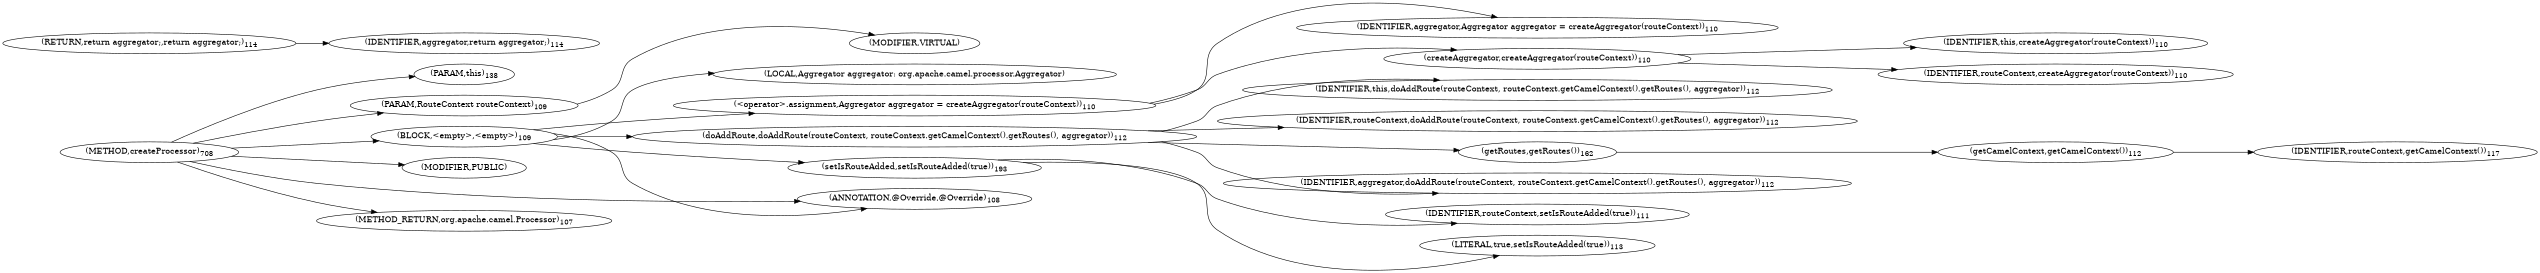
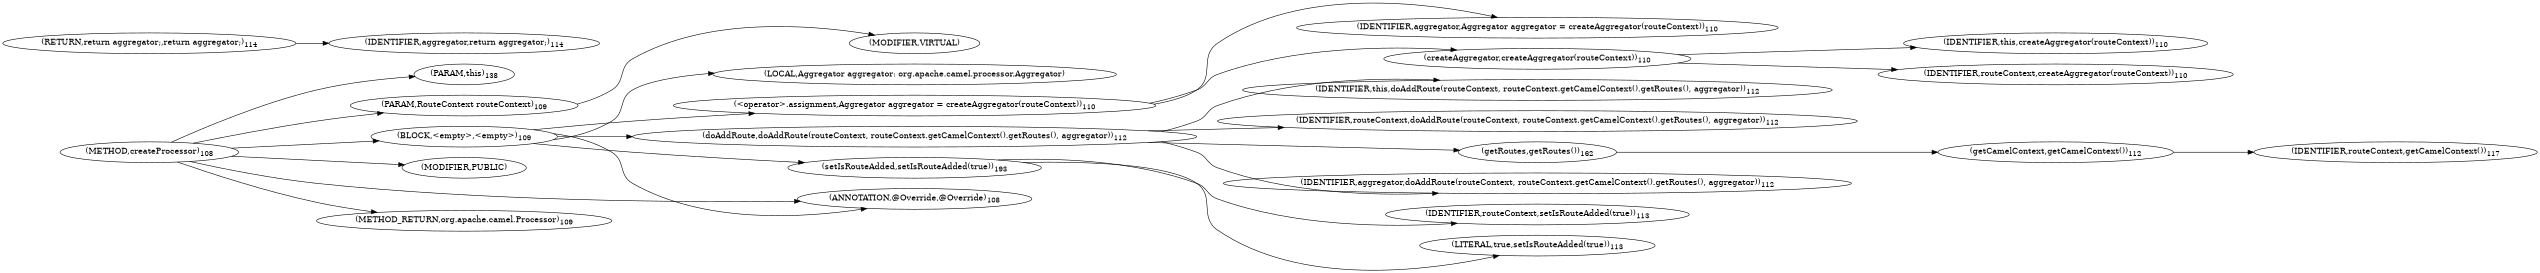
node "(METHOD,createProcessor)": text "708" -> "108"
node "(IDENTIFIER,routeContext,setIsRouteAdded(true))": text "111" -> "113"
node "(METHOD_RETURN,org.apache.camel.Processor)": text "107" -> "109"
